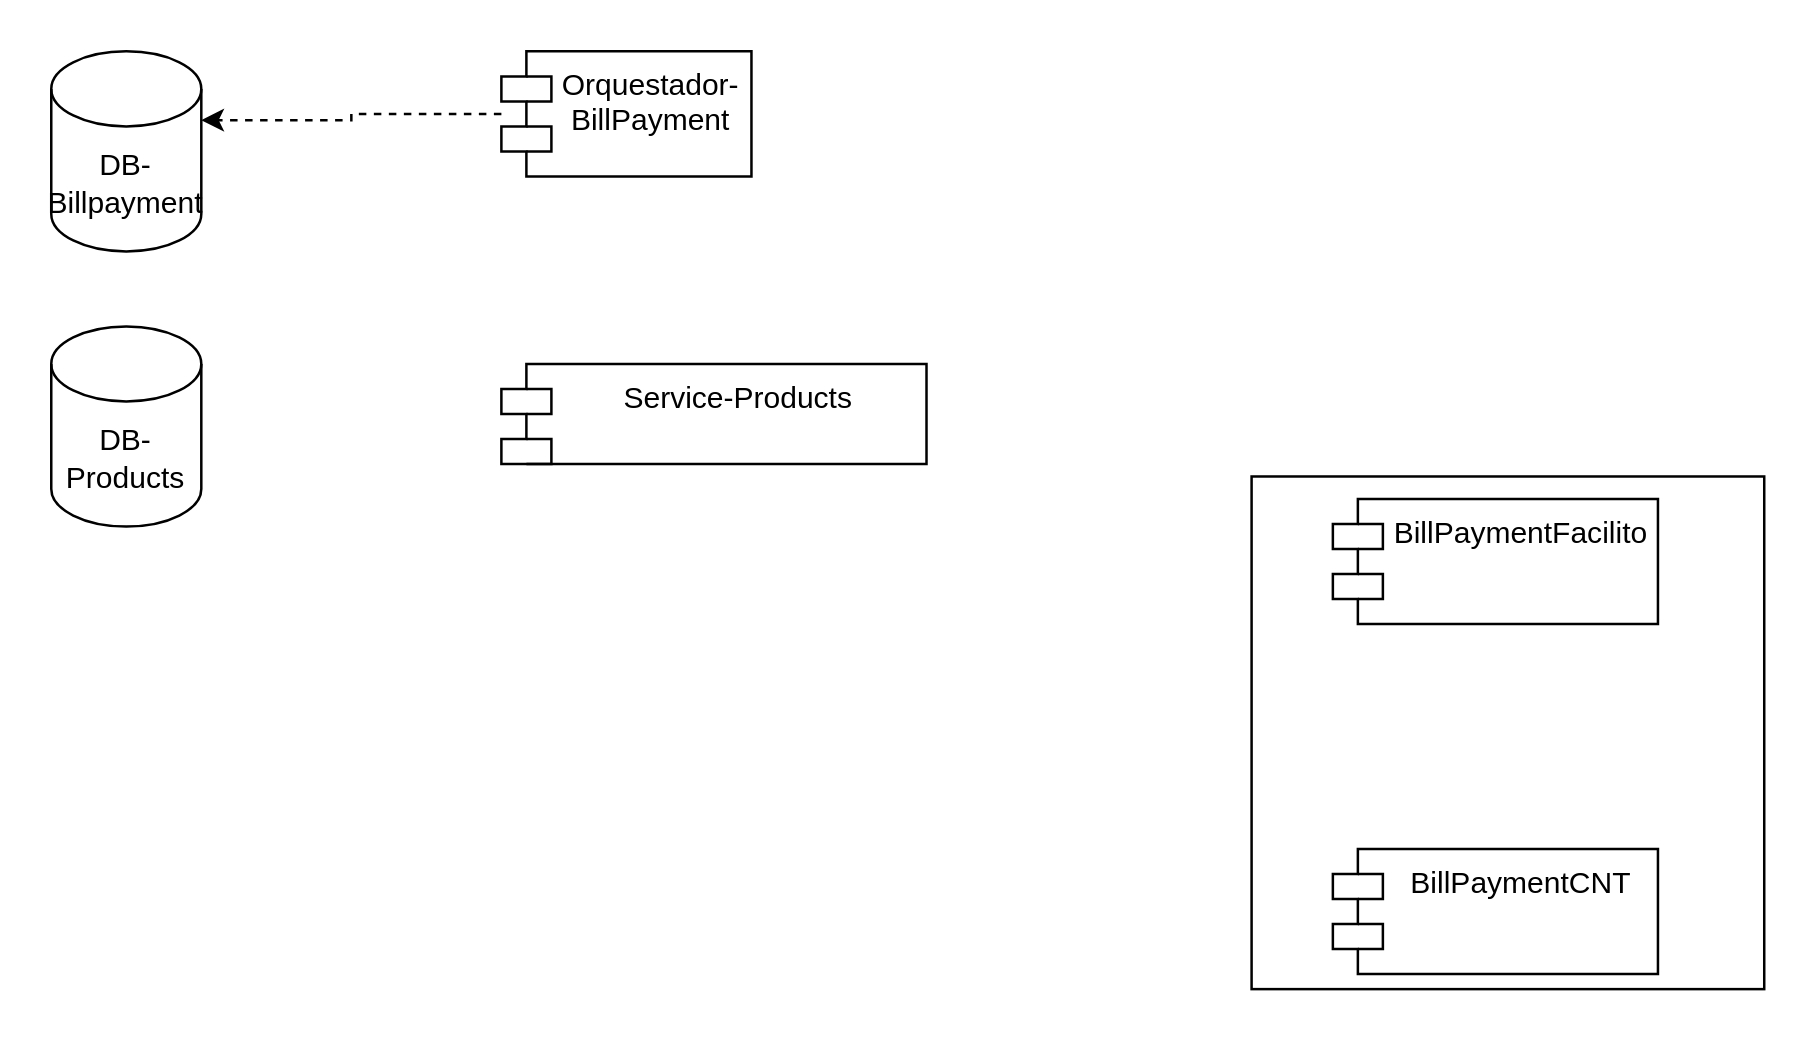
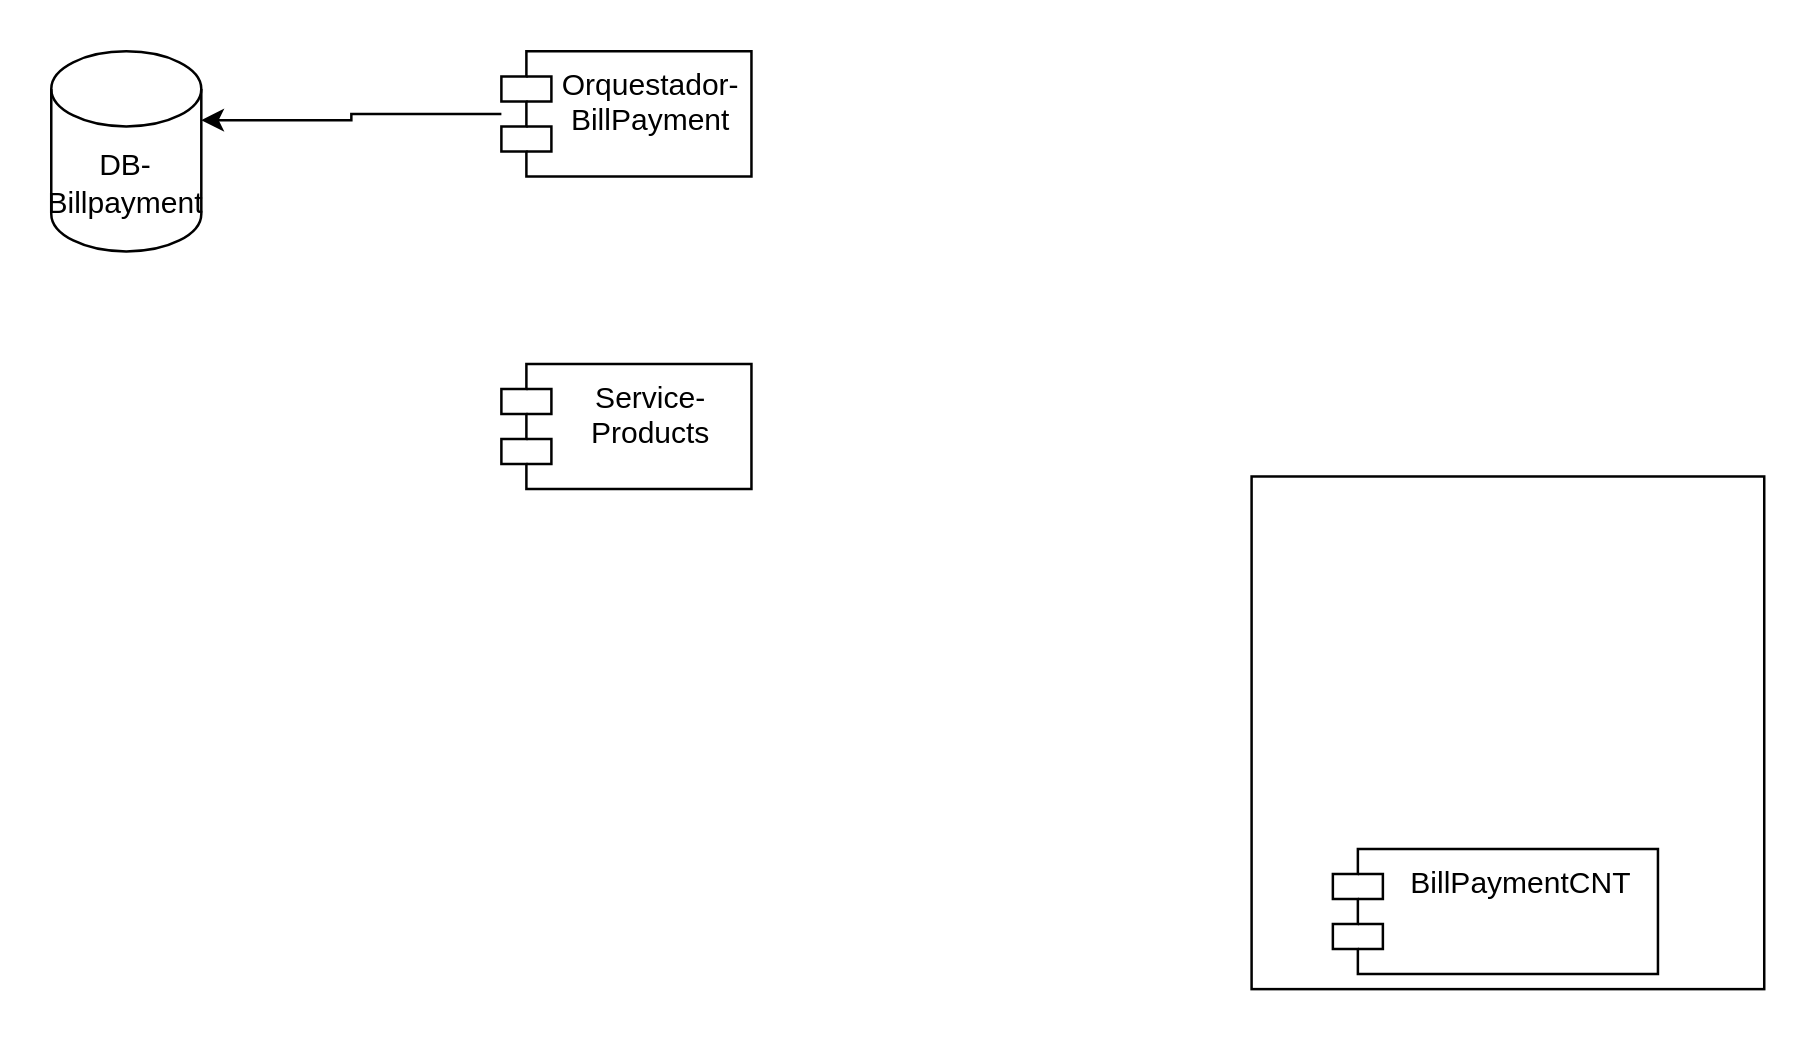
edge "Orquestador-BillPayment" -> "DB-Billpayment": style dashed -> solid
node "Service-Products": size 425x100 -> 250x125
node "DB-Products": removed
node "BillPaymentFacilito": removed
